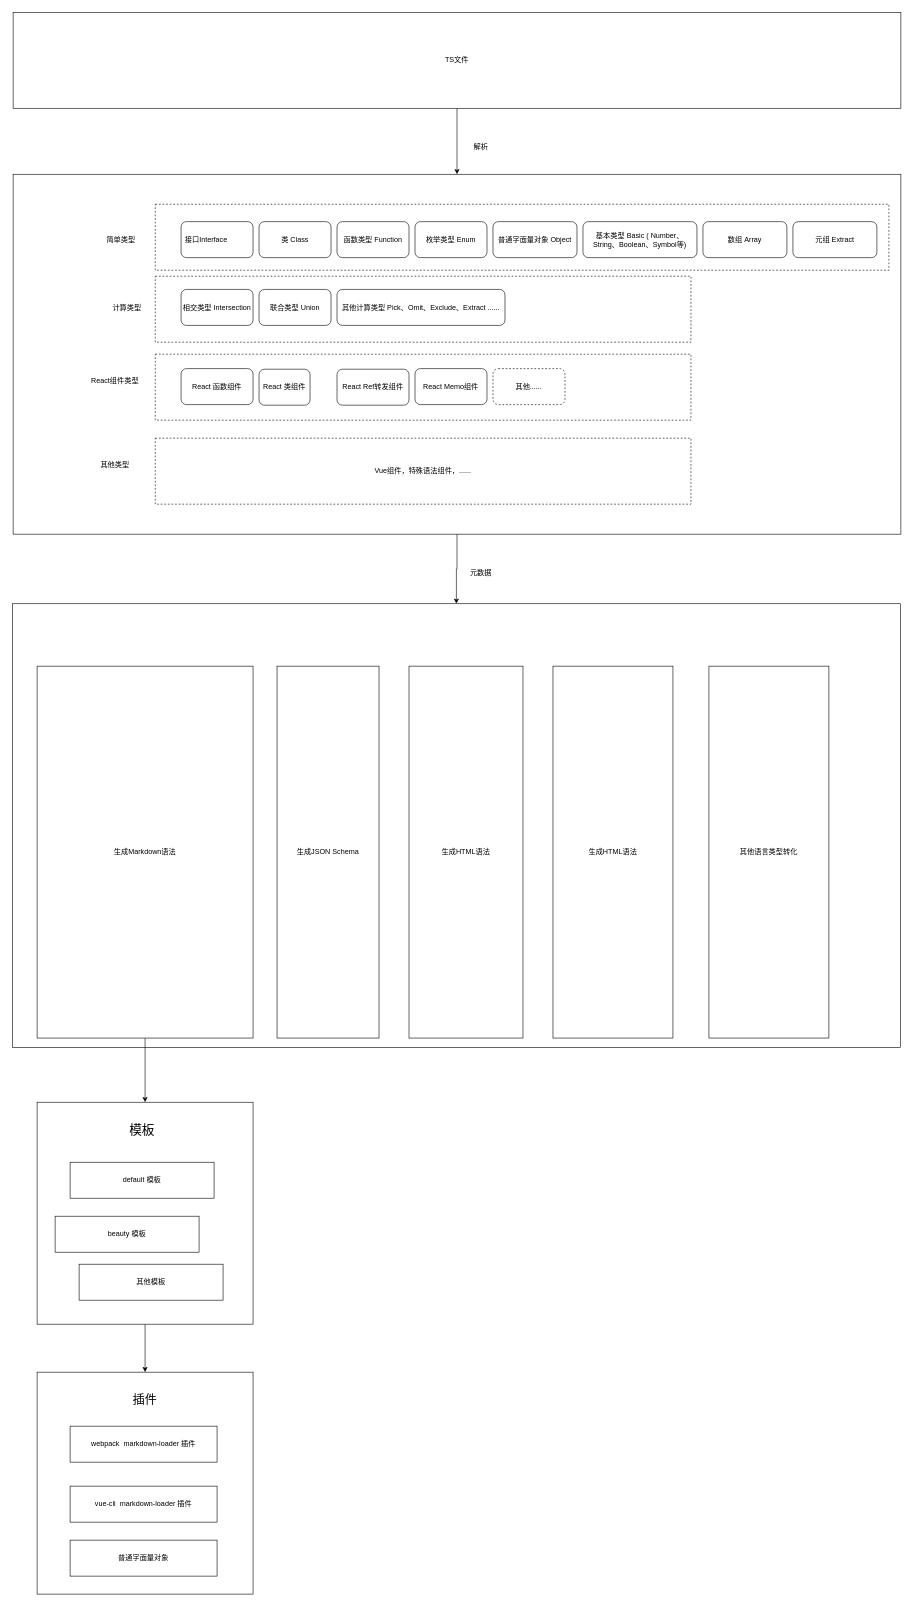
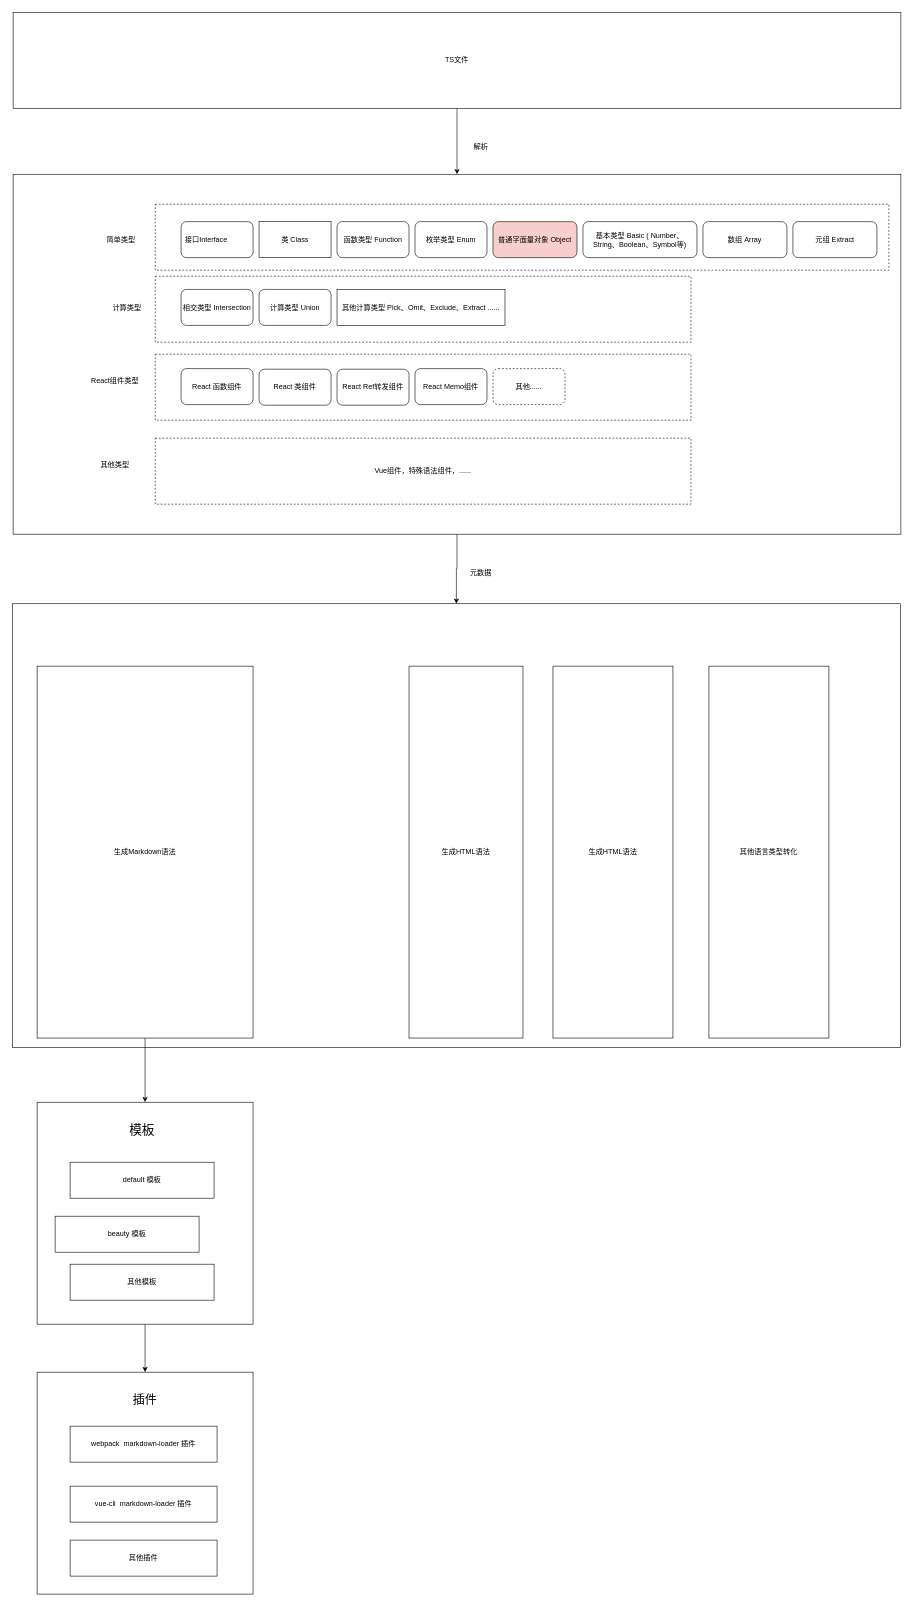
node "类 Class": shape rounded rectangle -> rectangle
node "普通字面量对象 Object": fillcolor #ffffff -> #f8cecc
node "联合类型 Union": label "联合类型 Union" -> "计算类型 Union"
node "其他计算类型 Pick、Omit、Exclude、Extract ......": shape rounded rectangle -> rectangle
node "React 类组件": size 51x36 -> 72x36
node "生成JSON Schema": removed
node "其他模板": moved (151, 1283) -> (142, 1283)
node "普通字面量对象": label "普通字面量对象" -> "其他插件"
